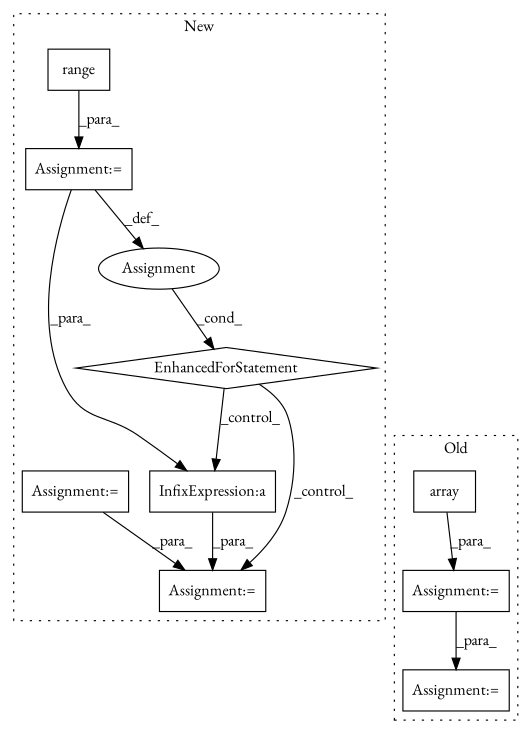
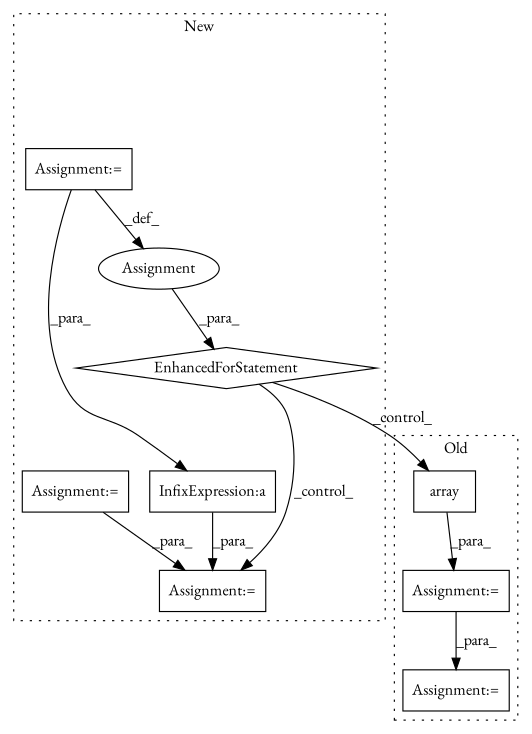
node "range": removed
edge "Assignment" -> "EnhancedForStatement": label "_cond_" -> "_para_"
edge "EnhancedForStatement" -> "InfixExpression:a": now "EnhancedForStatement" -> "array"
